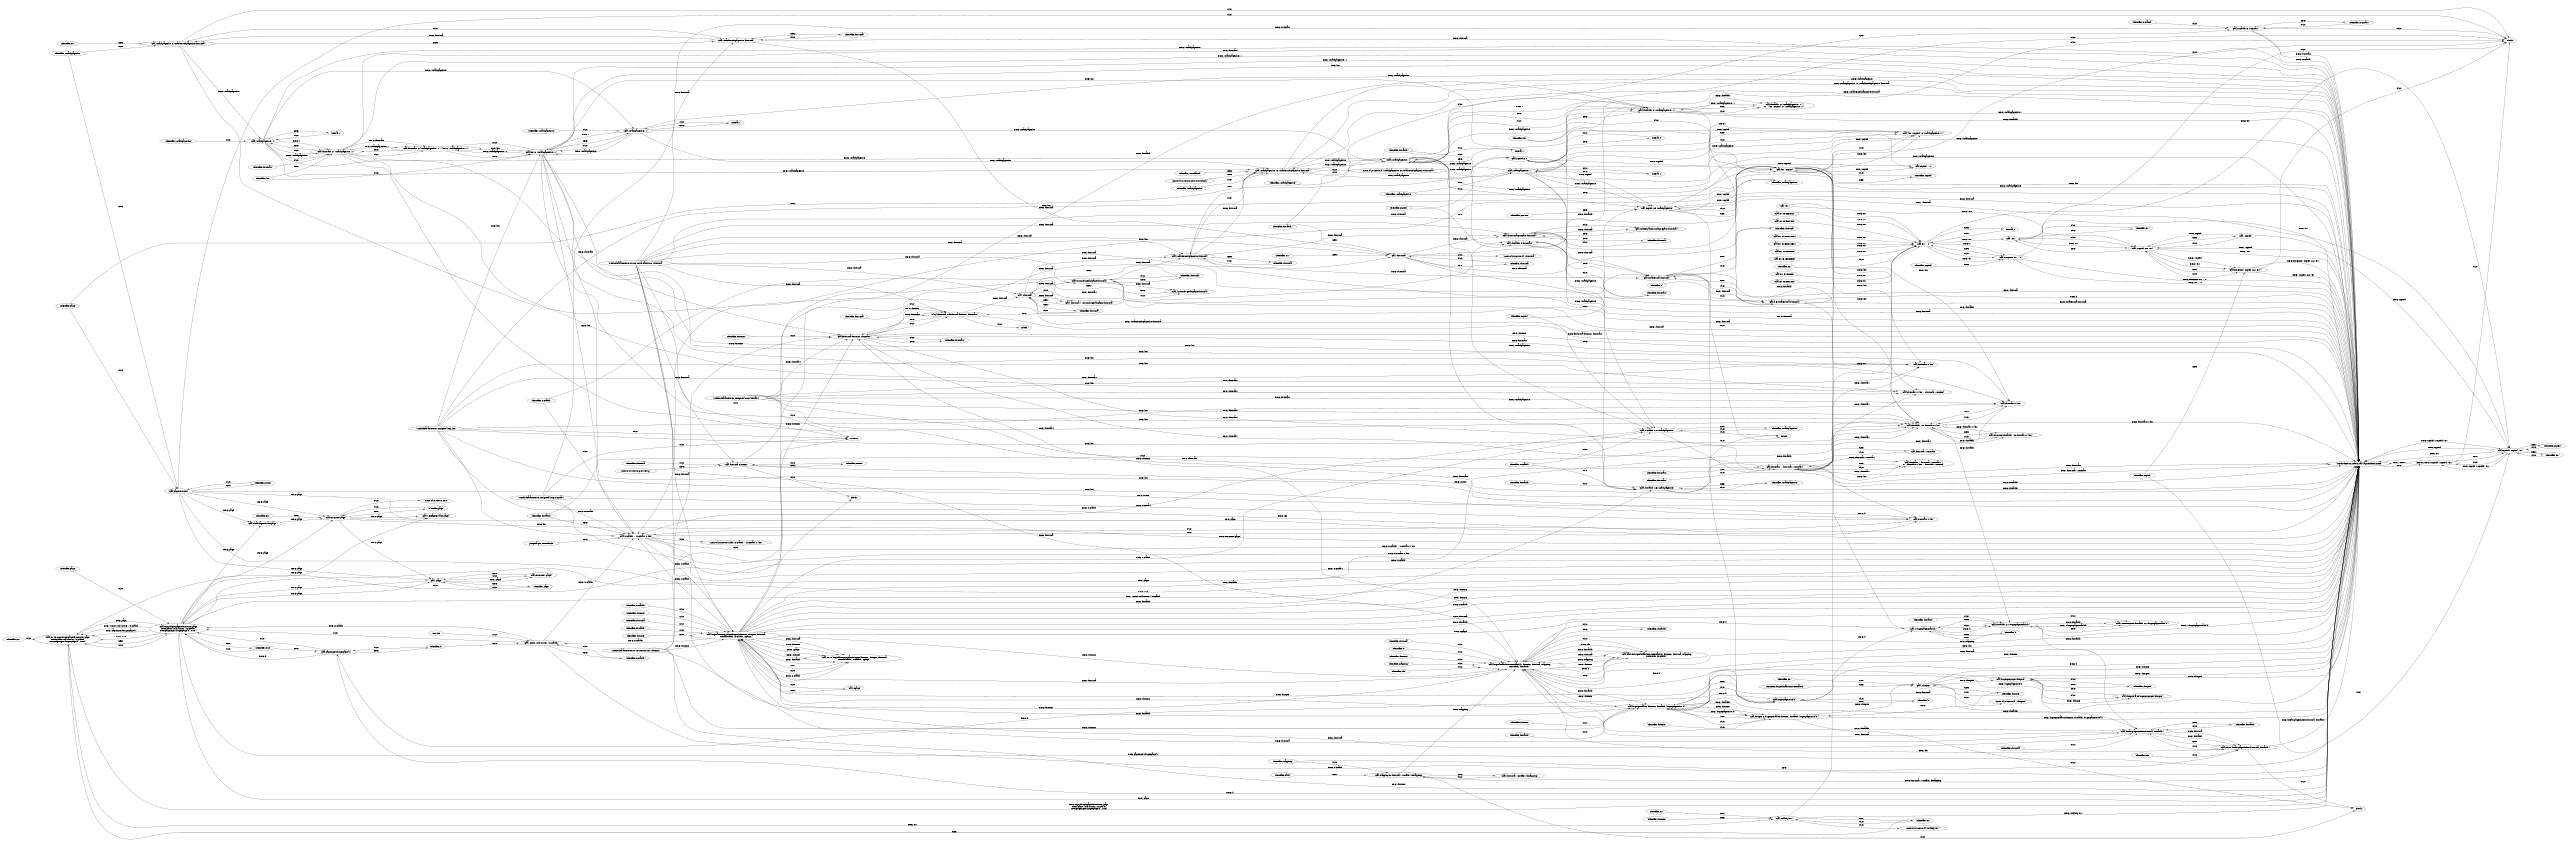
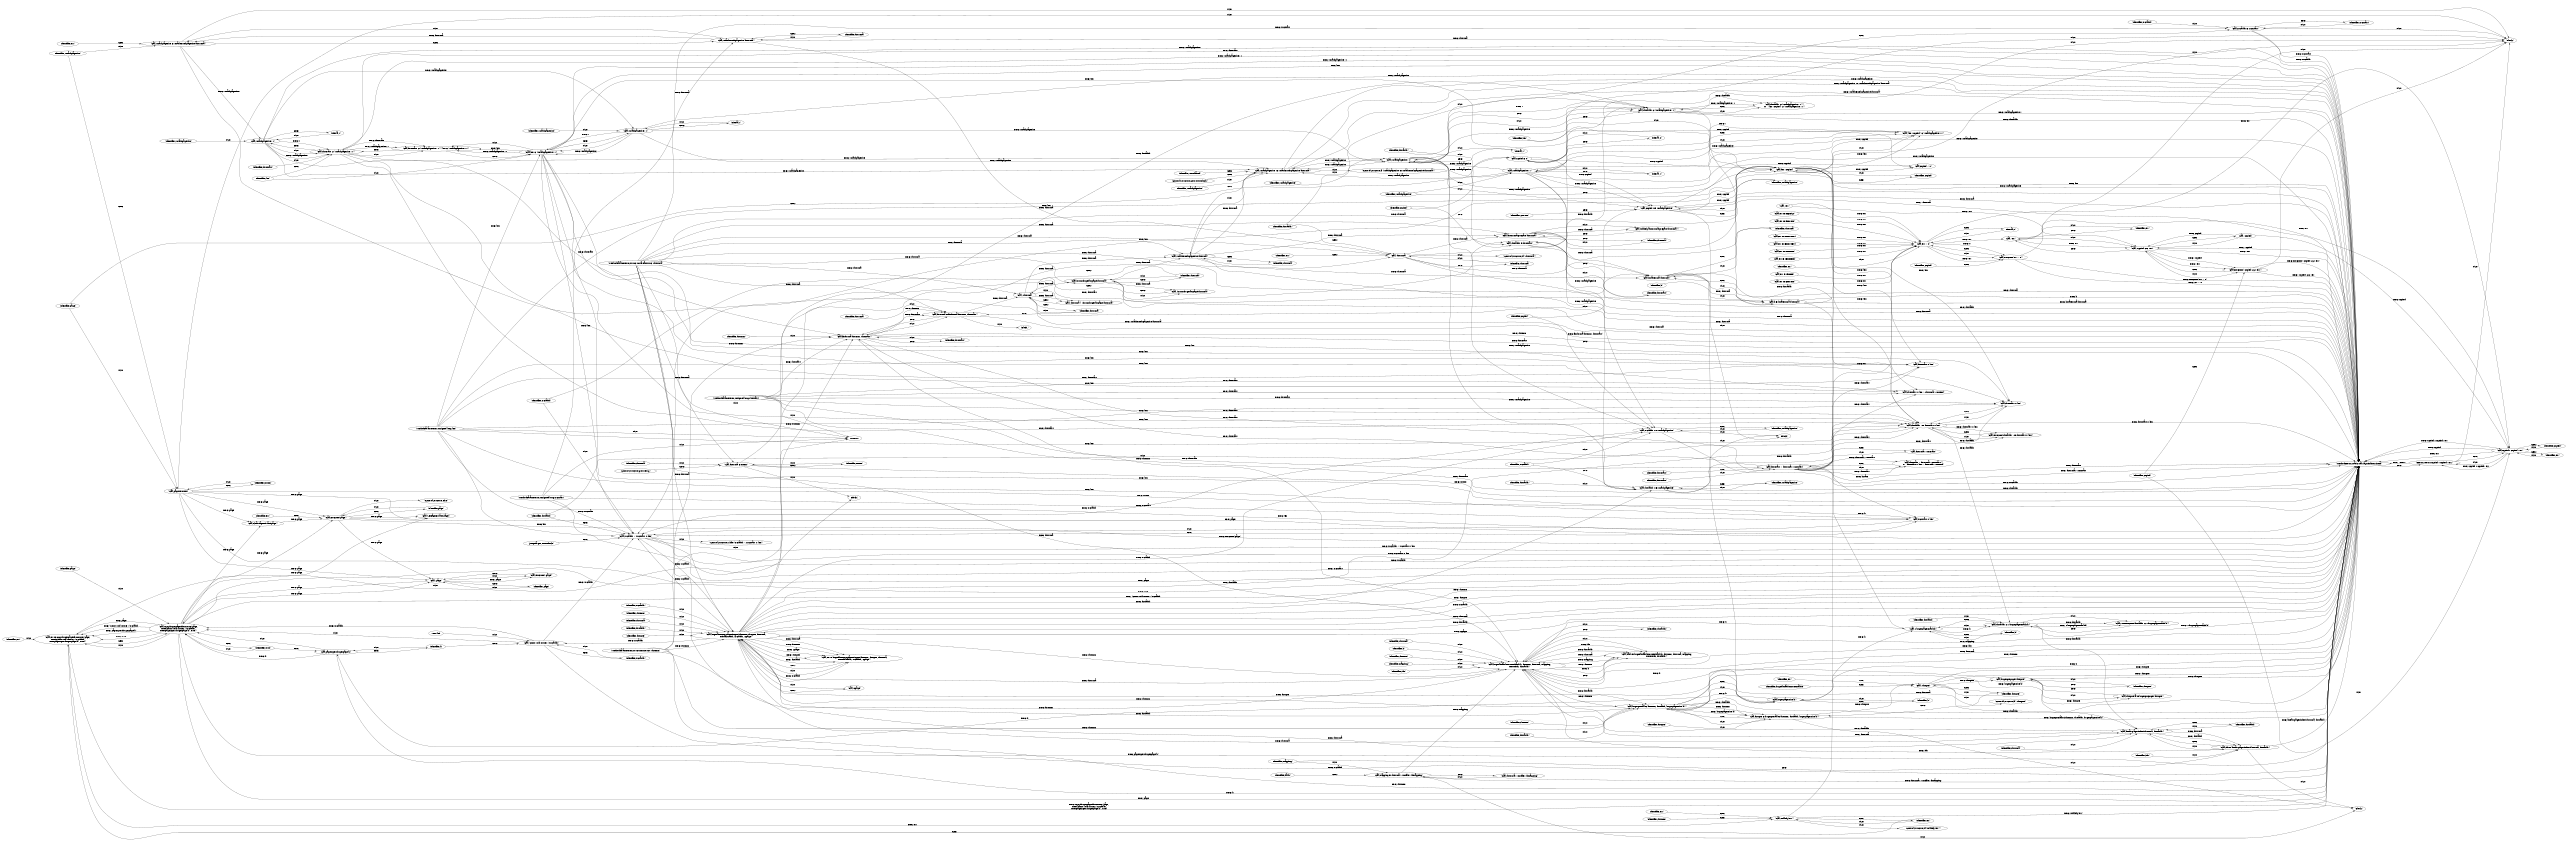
node "(Block,dst_vma = find_vma(dst_mm, dst_start))": label "(Block,dst_vma = find_vma(dst_mm, dst_start))" -> "(Call,dst_vma = find_vma(dst_mm, dst_start))"
edge "(Call,len - copied)" -> "(Call,src_start + len)": label "DDG: len" -> "DDG: hstate"
